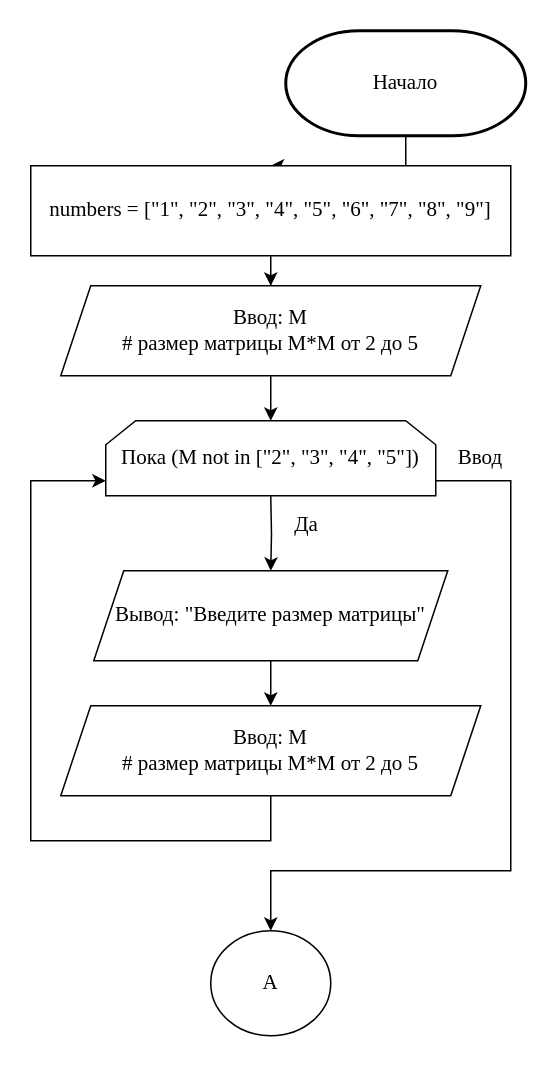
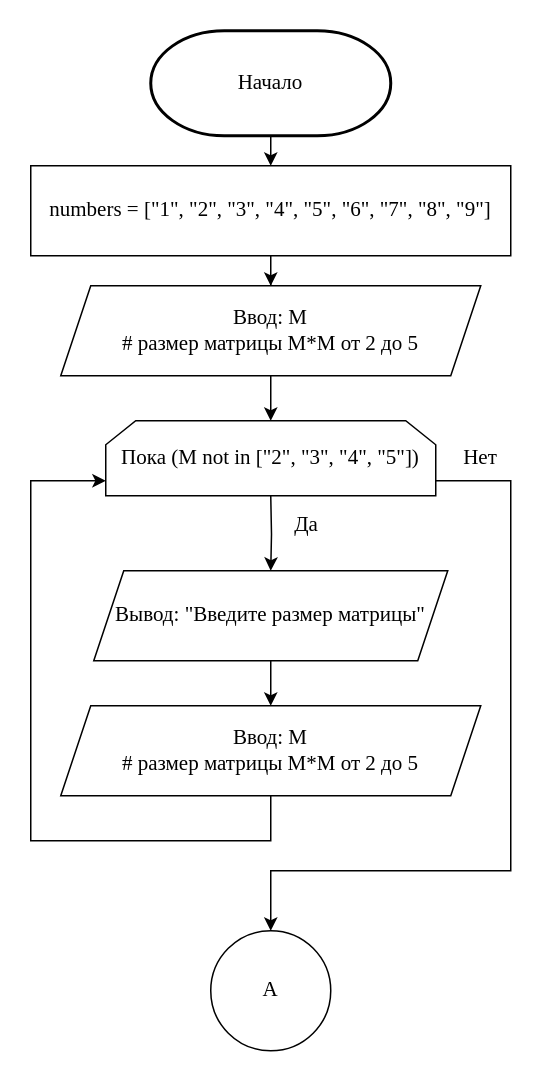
node "Начало": moved (406, 83) -> (271, 83)
node "Ввод": label "Ввод" -> "Нет"
node "A": size 120x105 -> 120x120
